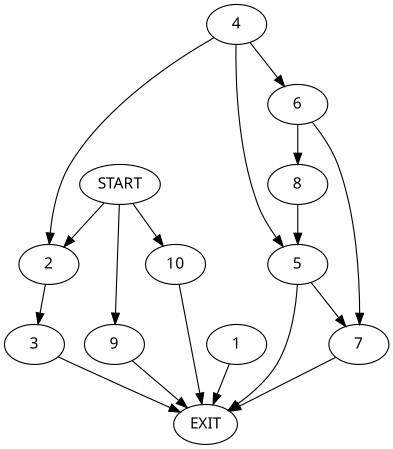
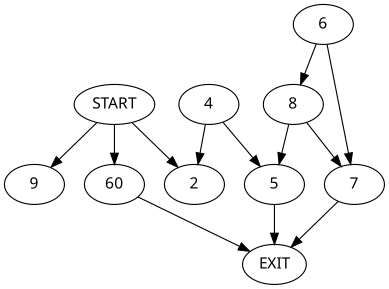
edge "4" -> "6": removed
node "10": label "10" -> "60"
edge "5" -> "7": now "8" -> "7"
node "3": removed
node "1": removed
edge "9" -> "EXIT": removed
